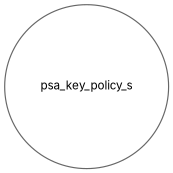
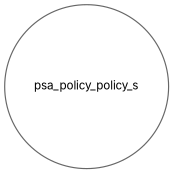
node "psa_key_policy_s": label "psa_key_policy_s" -> "psa_policy_policy_s"
